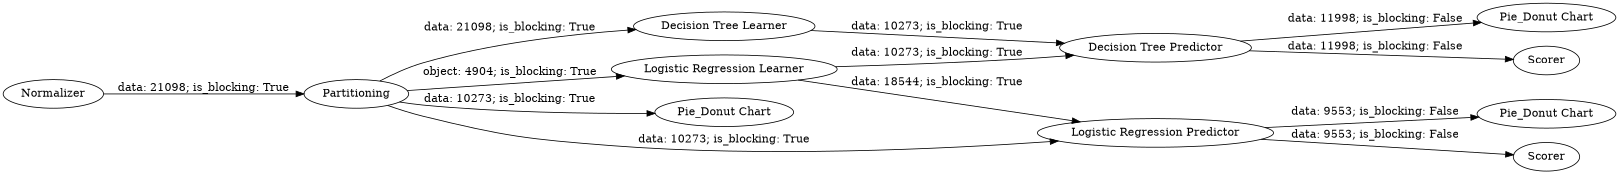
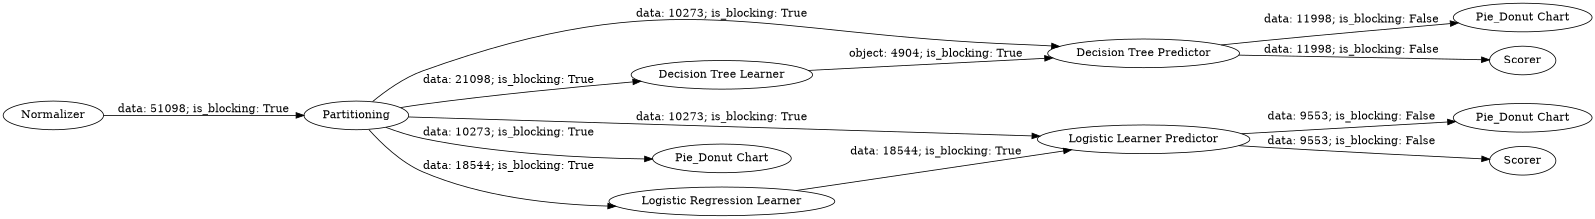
edge "Decision Tree Learner" -> "Decision Tree Predictor": label "data: 10273; is_blocking: True" -> "object: 4904; is_blocking: True"
edge "Logistic Regression Learner" -> "Decision Tree Predictor": now "Partitioning" -> "Decision Tree Predictor"
edge "Partitioning" -> "Logistic Regression Learner": label "object: 4904; is_blocking: True" -> "data: 18544; is_blocking: True"
edge "Normalizer" -> "Partitioning": label "data: 21098; is_blocking: True" -> "data: 51098; is_blocking: True"
node "Logistic Regression Predictor": label "Logistic Regression Predictor" -> "Logistic Learner Predictor"
